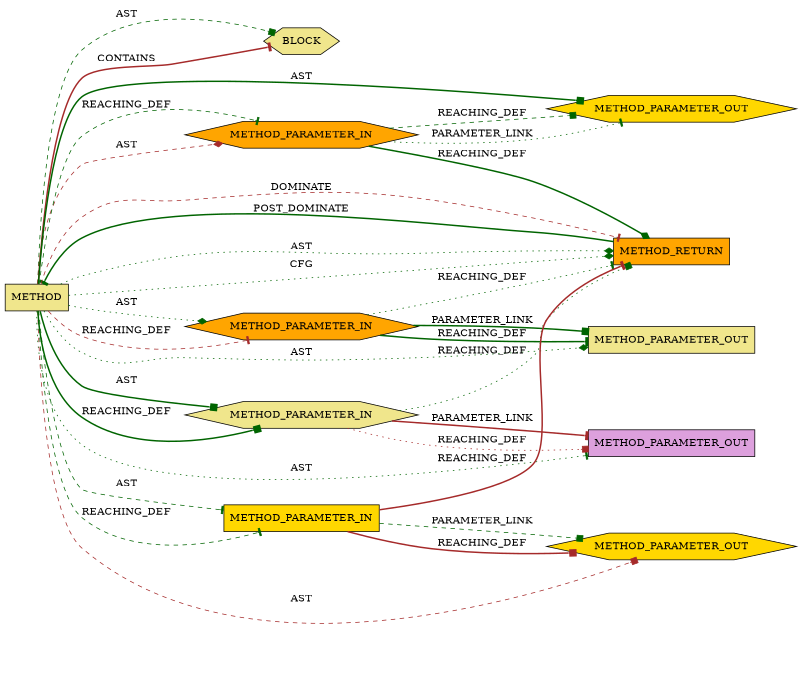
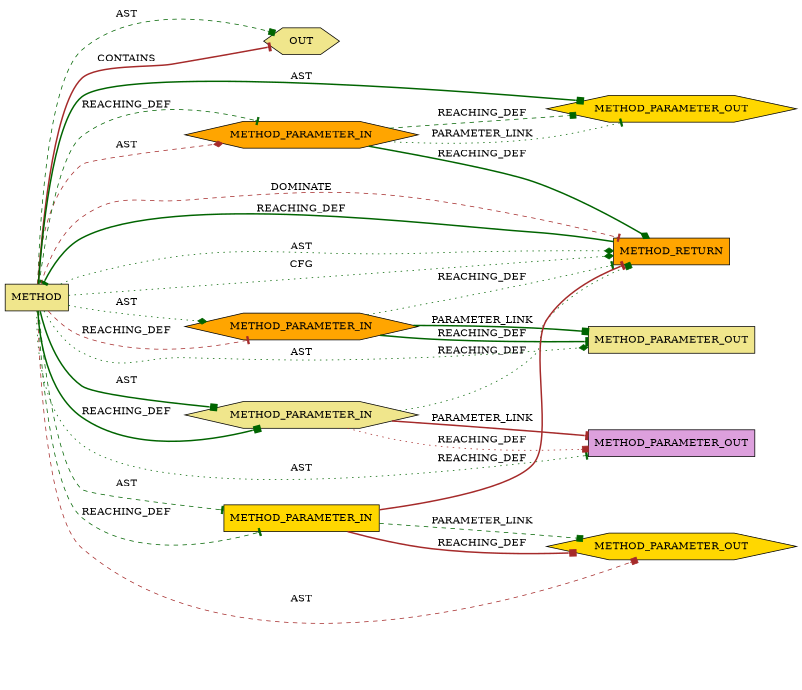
node "BLOCK": label "BLOCK" -> "OUT"
edge "METHOD_RETURN" -> "METHOD": label "POST_DOMINATE" -> "REACHING_DEF"
